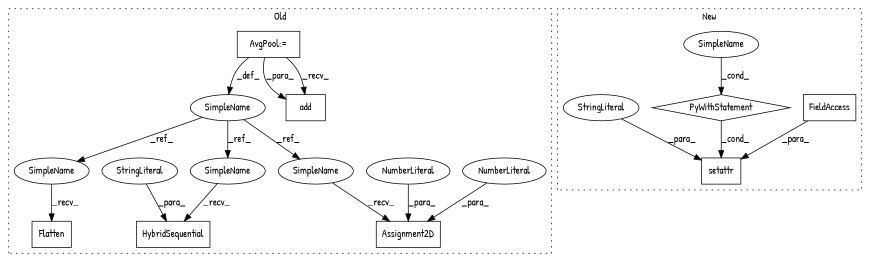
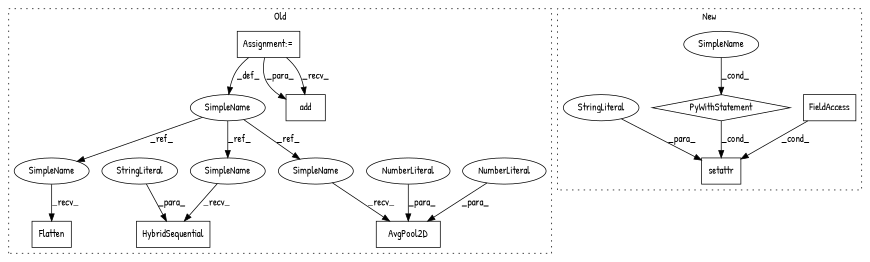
node "AvgPool:=": label "AvgPool:=" -> "Assignment:="
edge "FieldAccess" -> "setattr": label "_para_" -> "_cond_"
node "Assignment2D": label "Assignment2D" -> "AvgPool2D"
